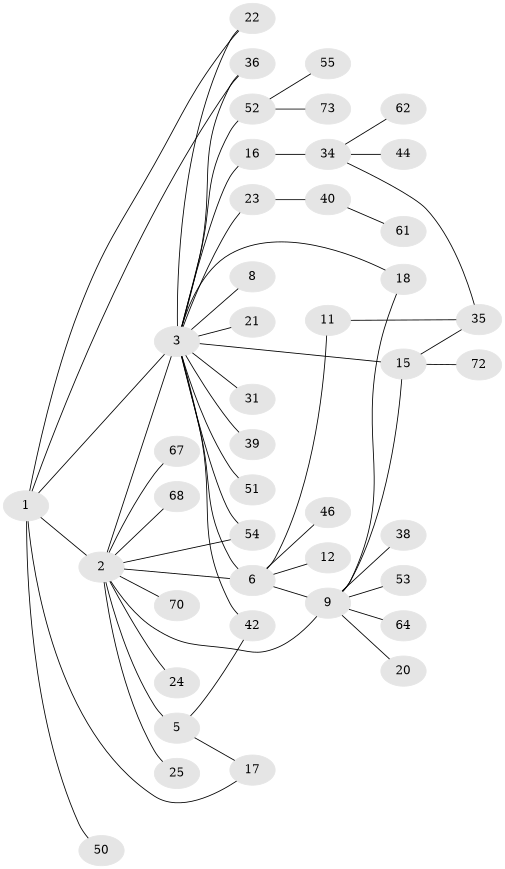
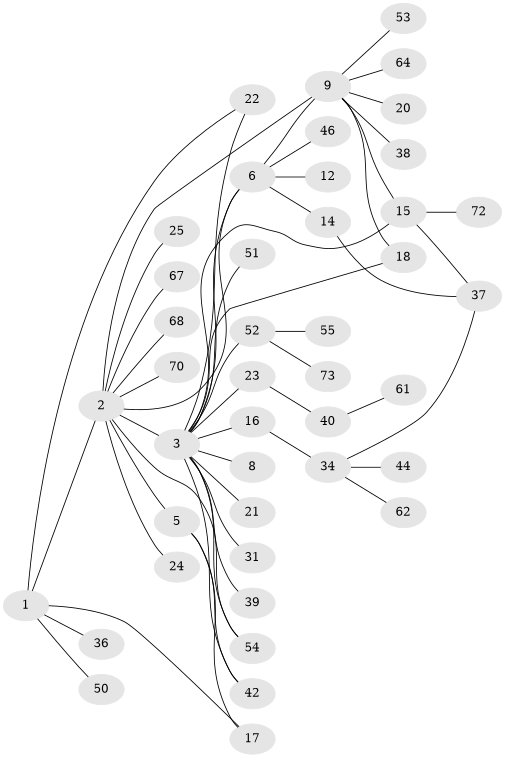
edge "36" -- "3": removed
node "11": label "11" -> "14"
node "35": label "35" -> "37"
edge "3" -- "1": removed
